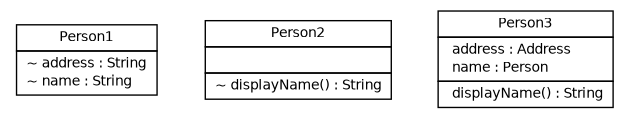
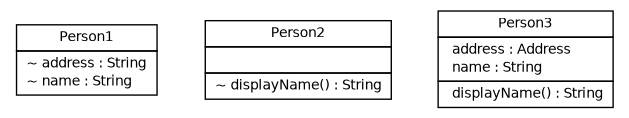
node "Person3": text "name : Person" -> "name : String"
